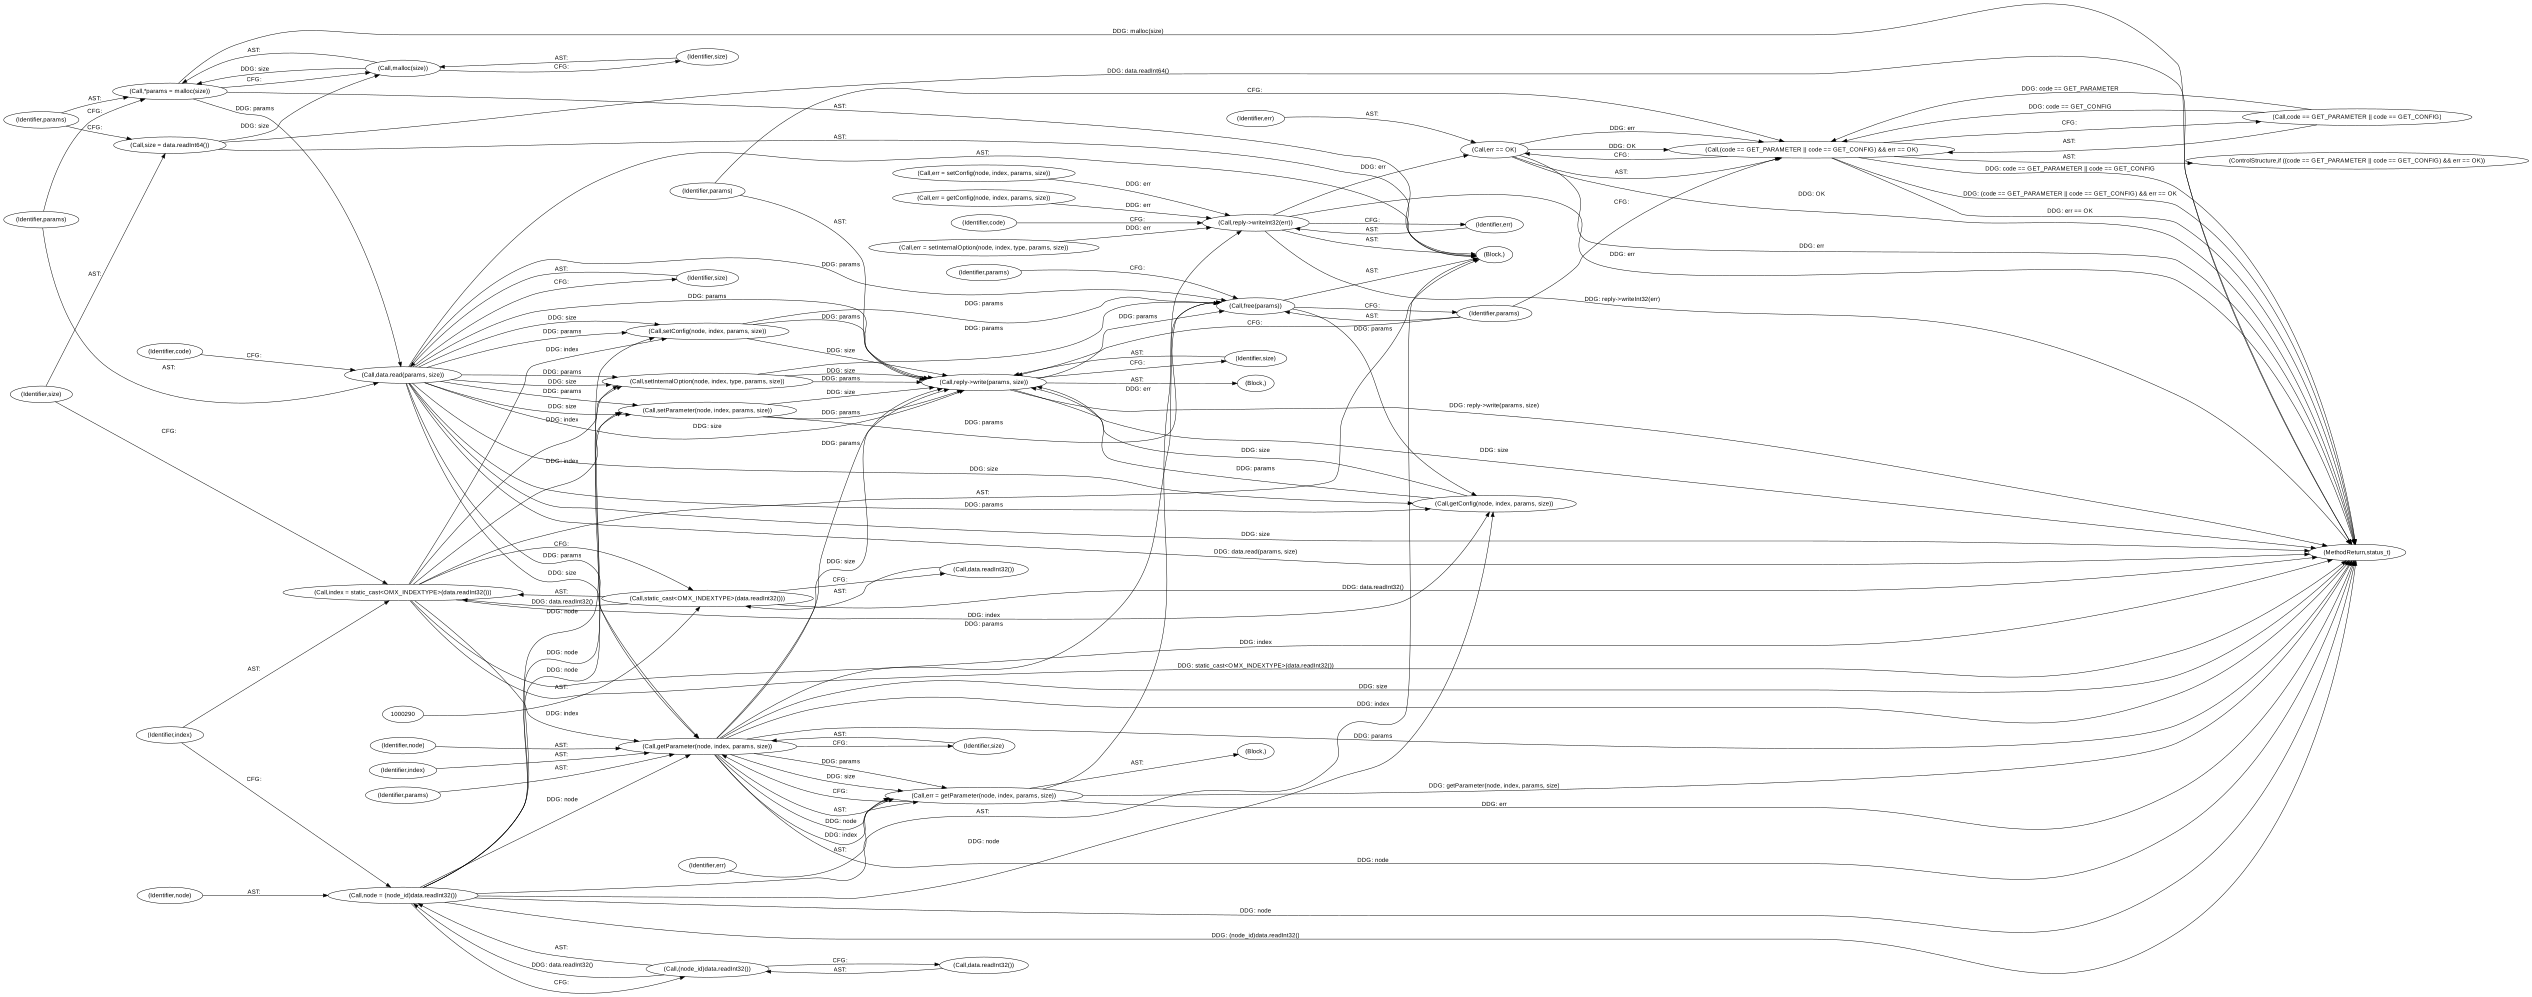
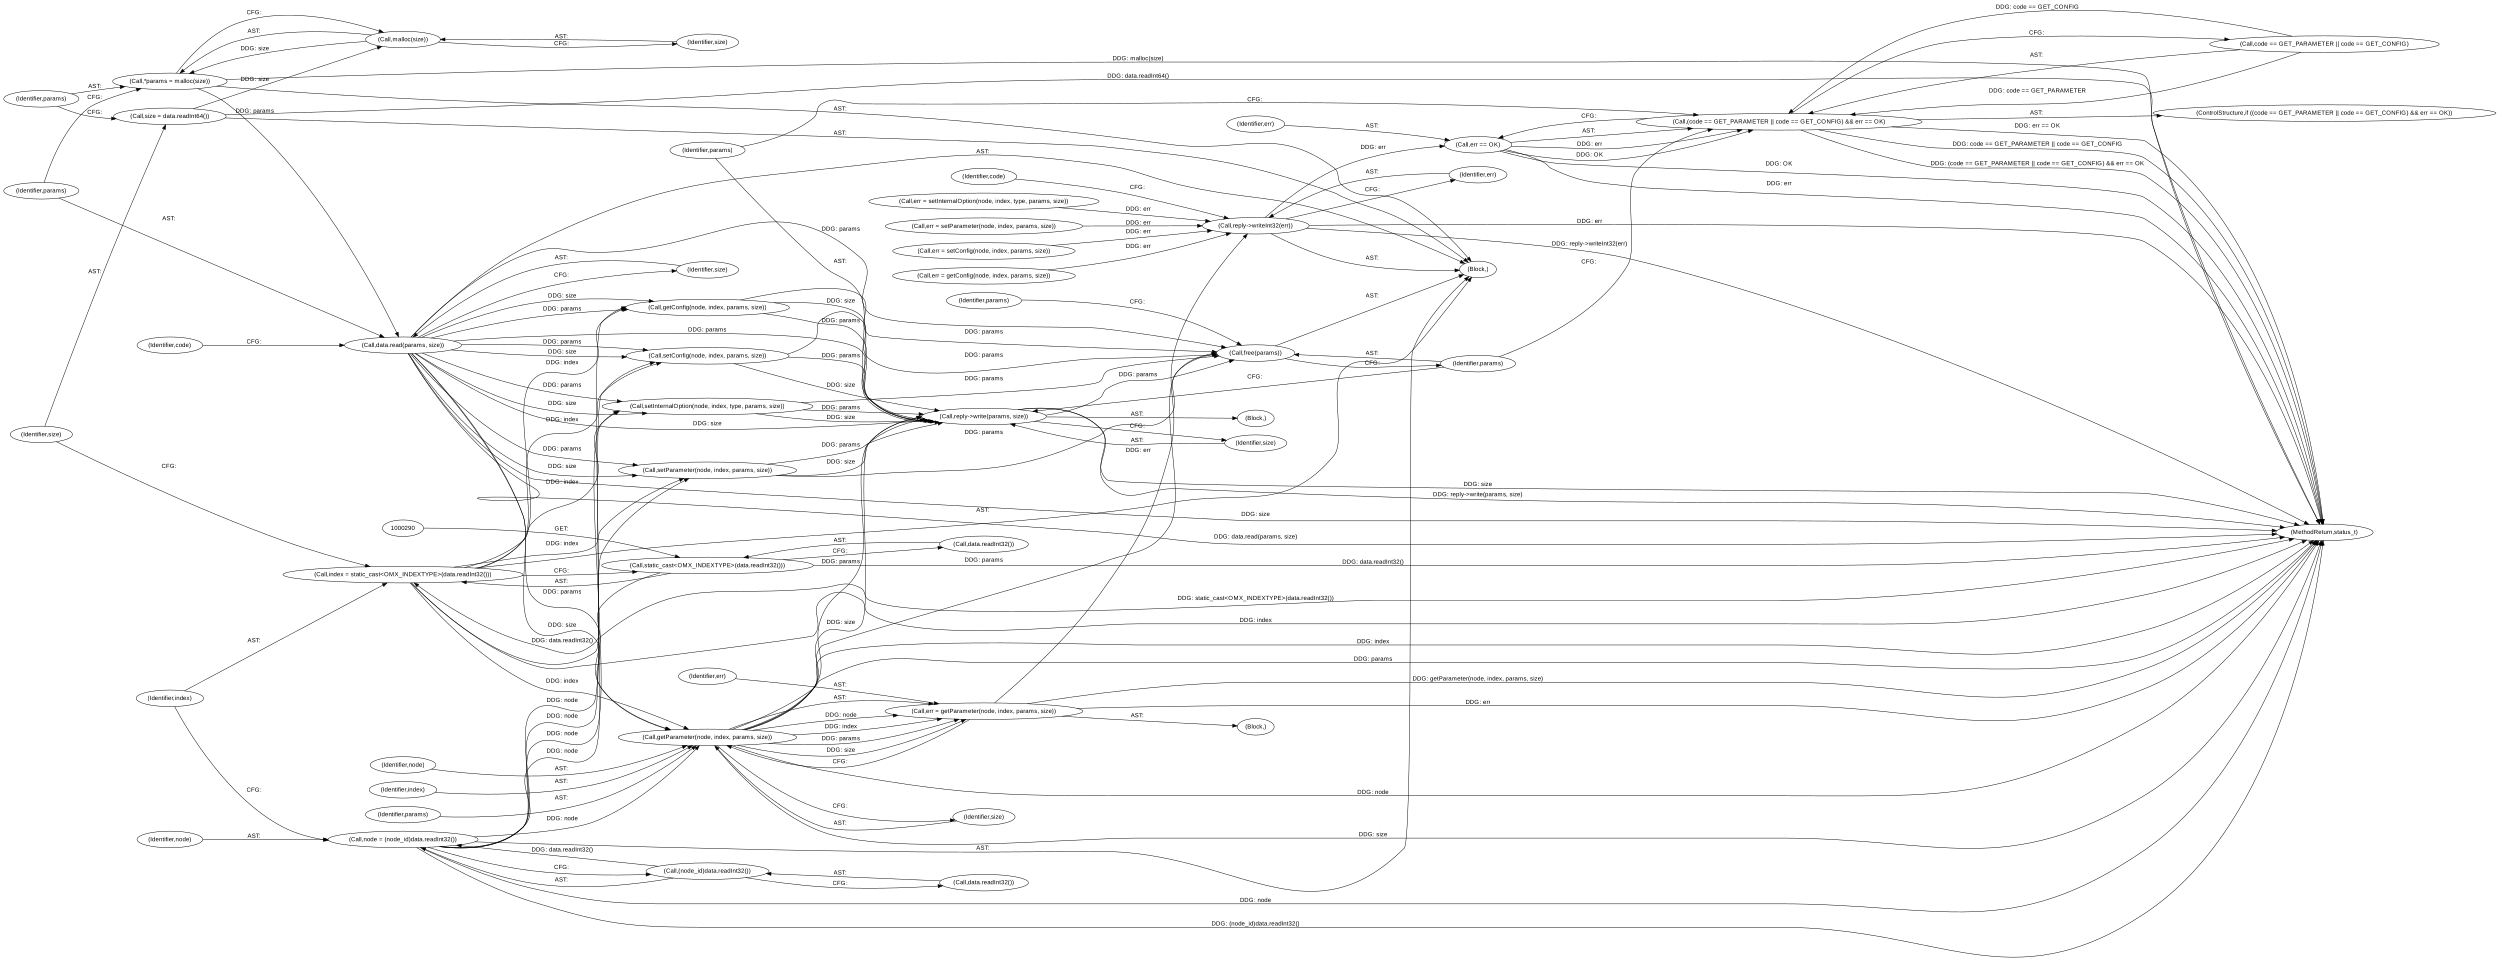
node "(Call,err = setParameter(node, index, params, size))": added
edge "(Call,free(params))" -> "(Call,getConfig(node, index, params, size))": reversed
edge "1000290" -> "(Call,static_cast<OMX_INDEXTYPE>(data.readInt32()))": label "AST: " -> "GET: "
